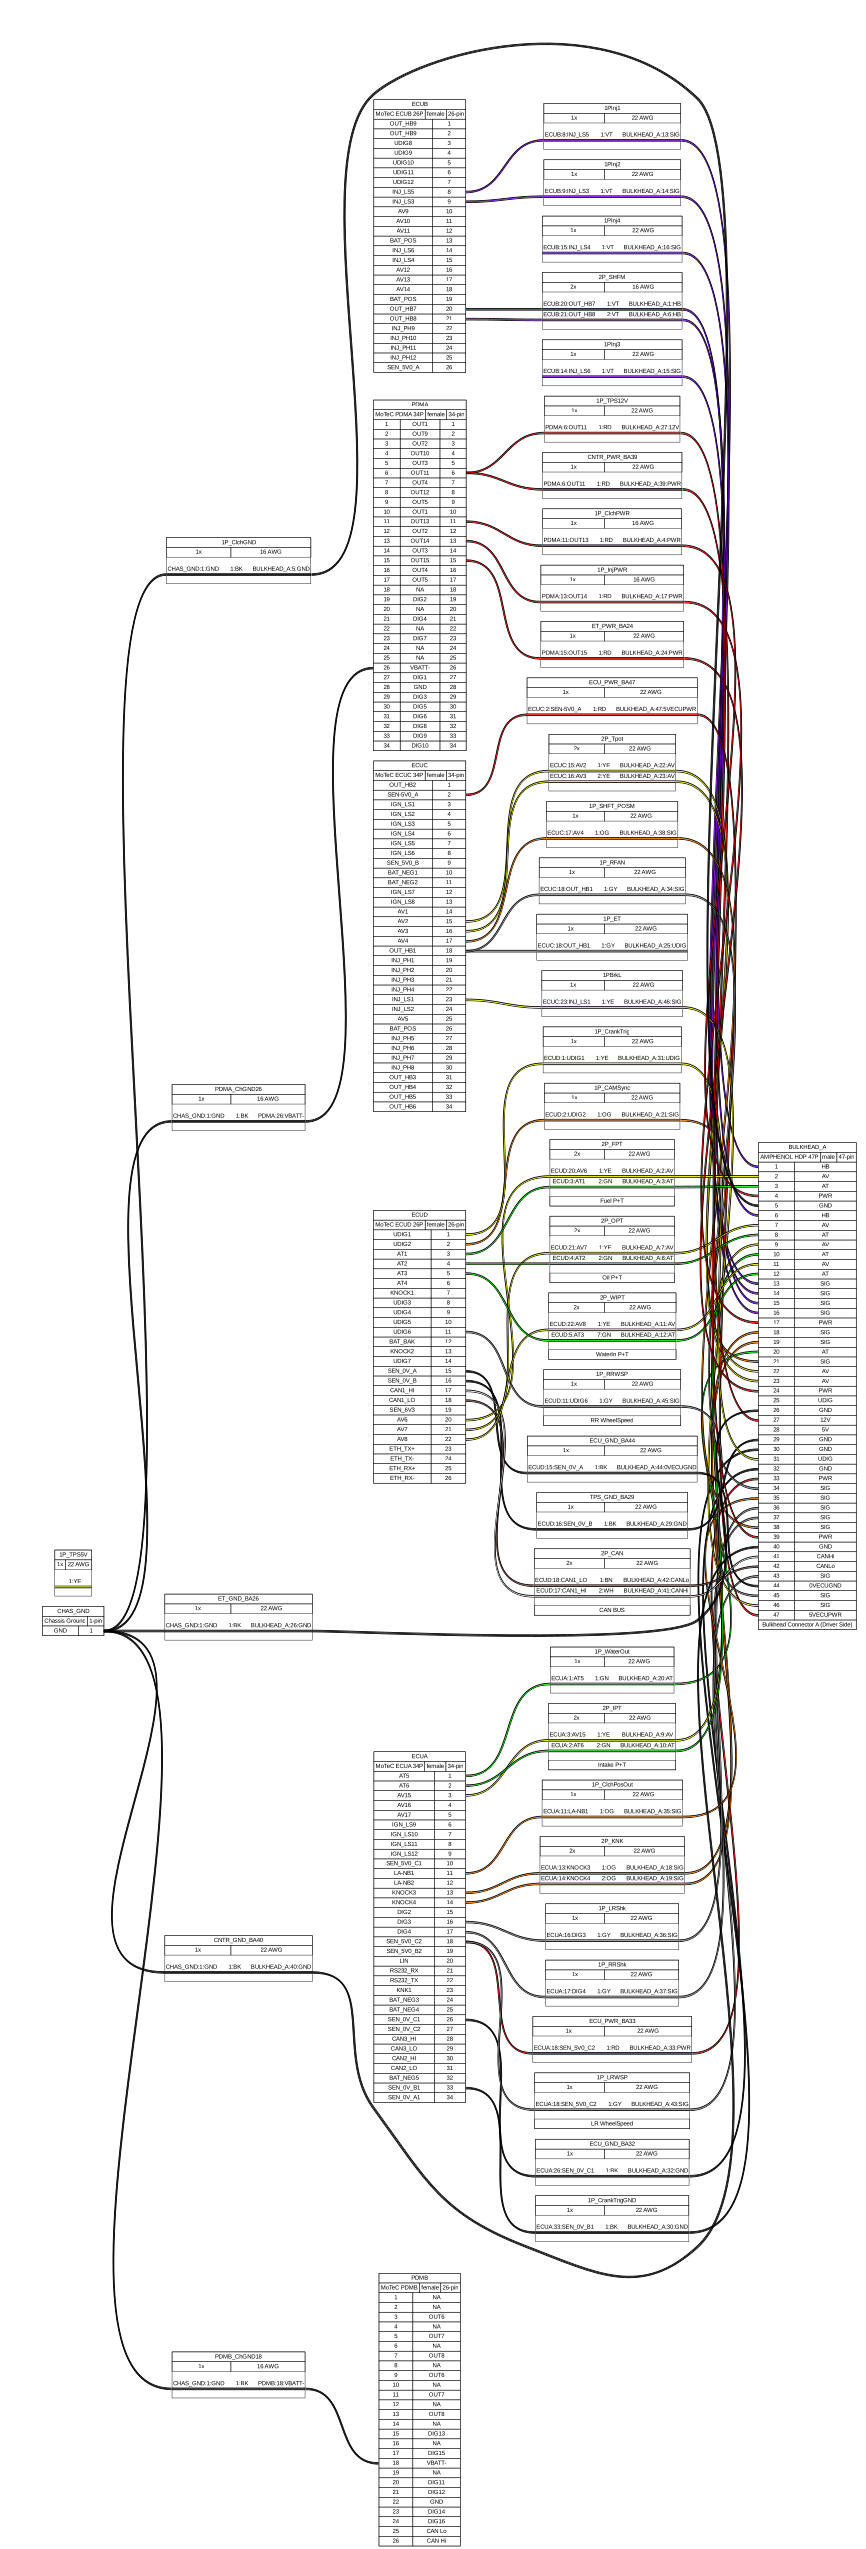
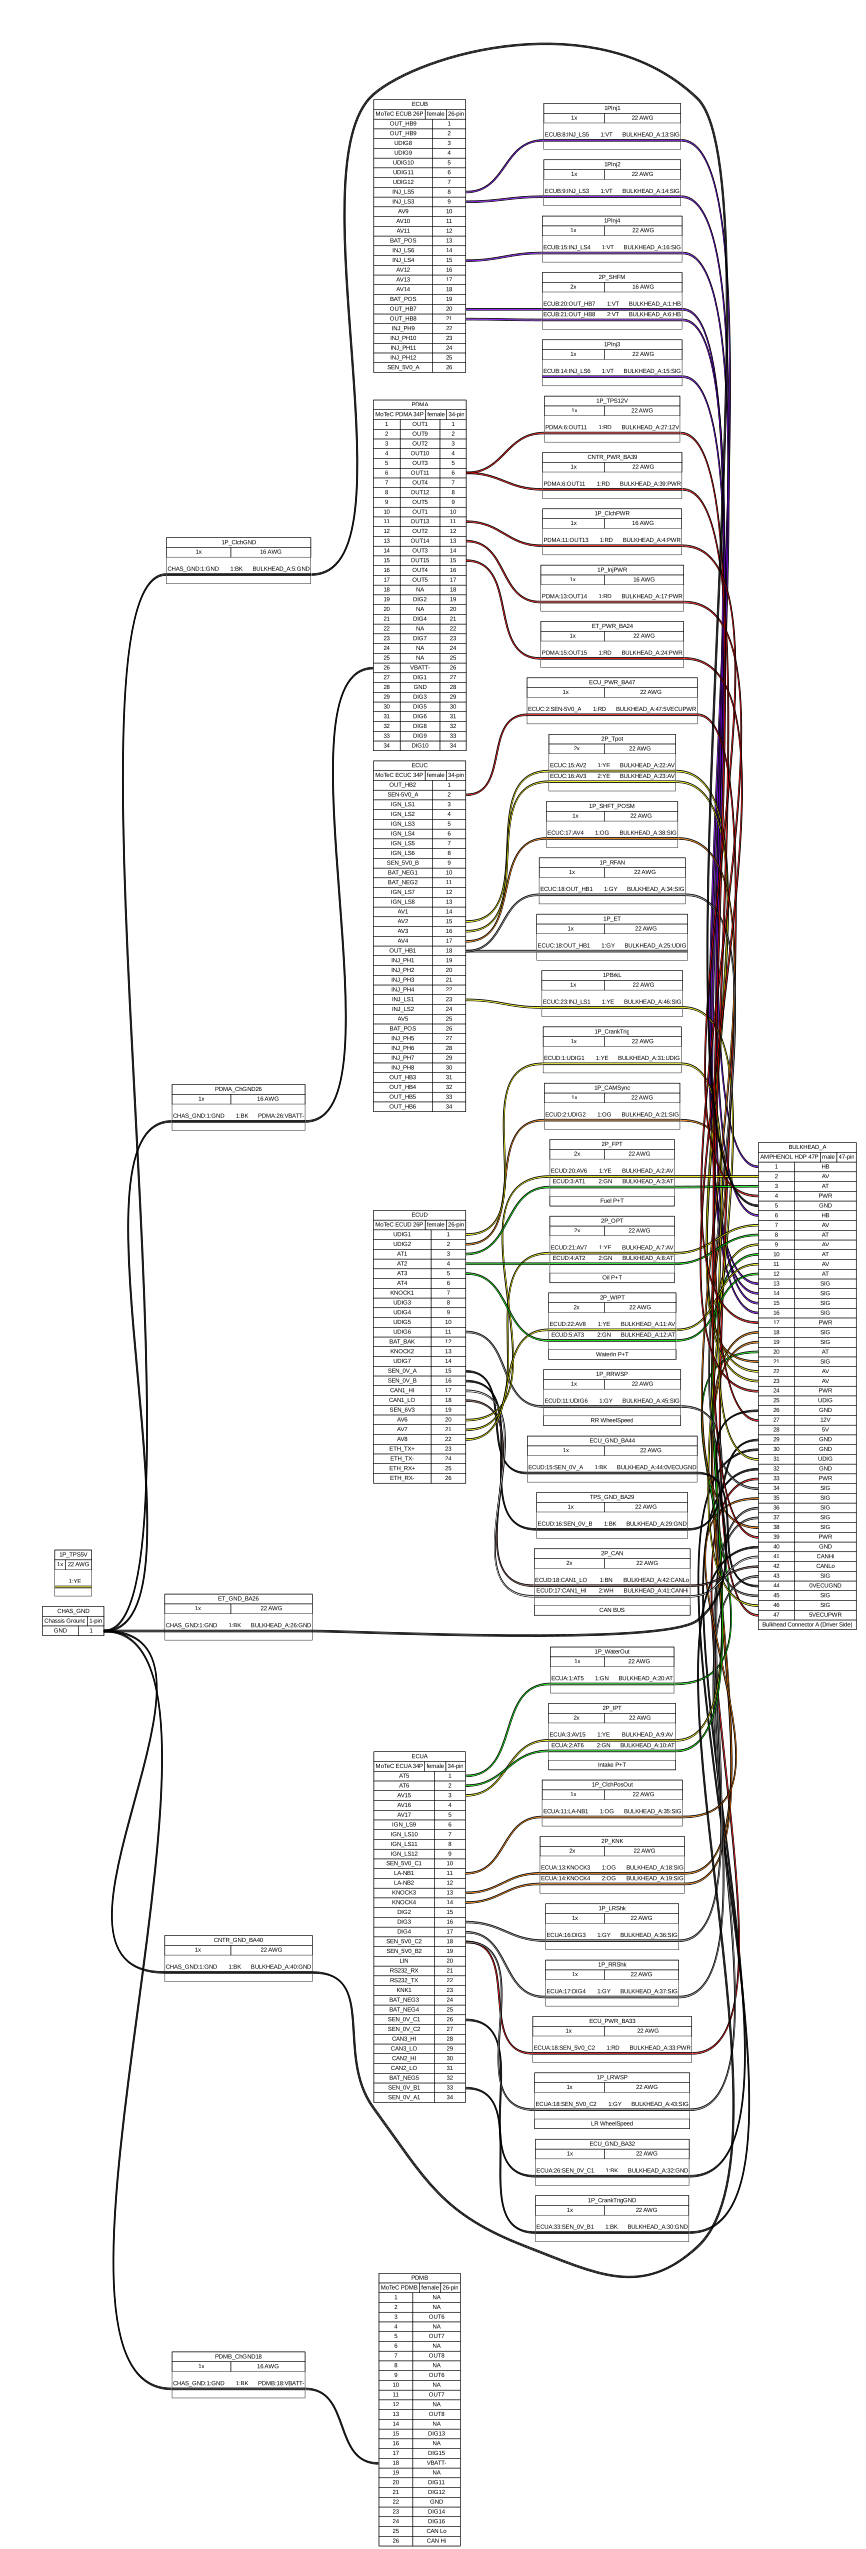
edge "ECUB" -- "1PInj4": added
node "2P_WIPT": text "7:GN" -> "2:GN"
